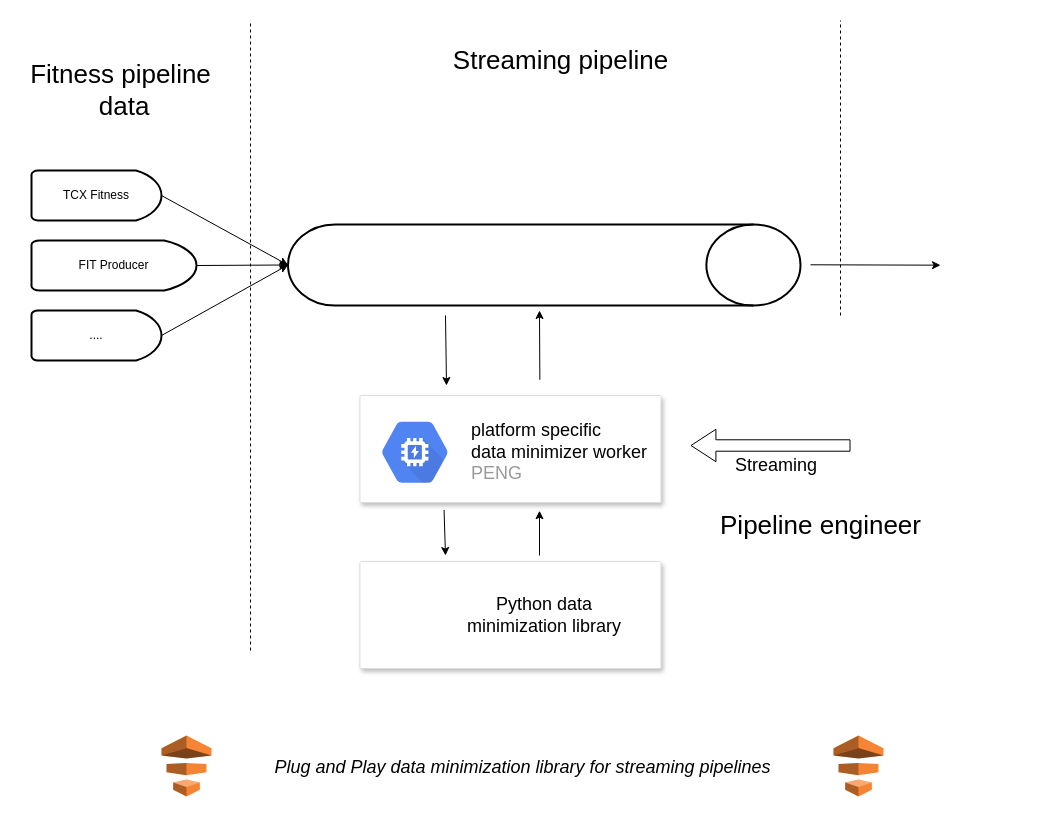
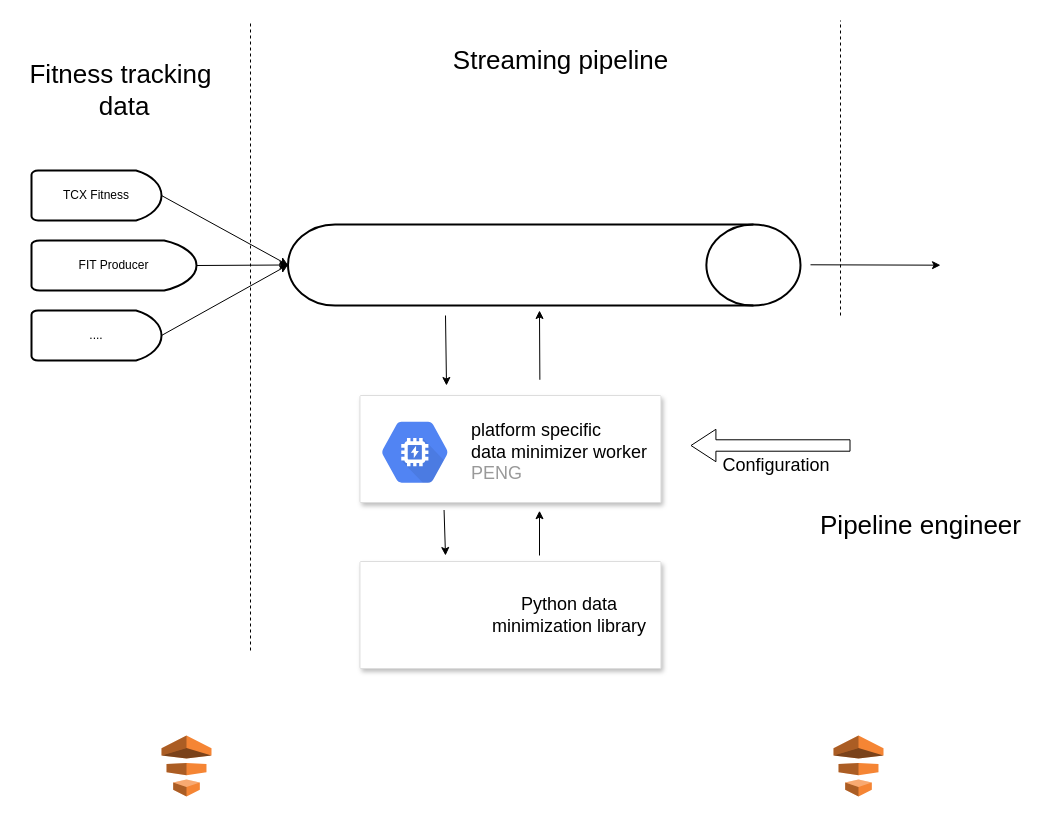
node "Fitness pipeline data": label "Fitness pipeline data" -> "Fitness tracking data"
node "Streaming": label "Streaming" -> "Configuration"
node "Pipeline engineer": moved (821, 526) -> (921, 526)
node "Python data minimization library": moved (544, 615) -> (569, 615)
node "Plug and Play data minimization library for streaming pipelines": removed
